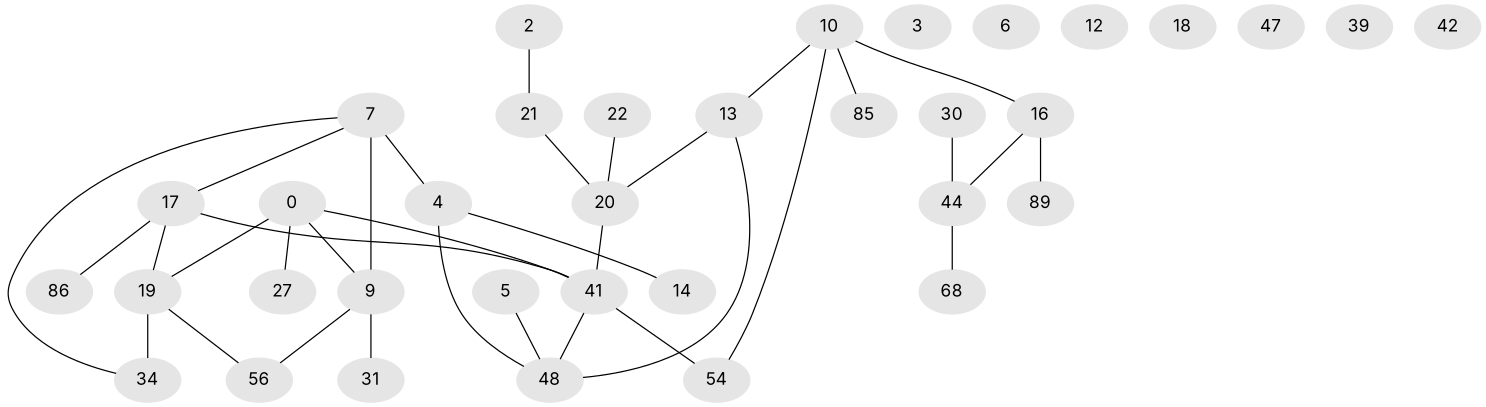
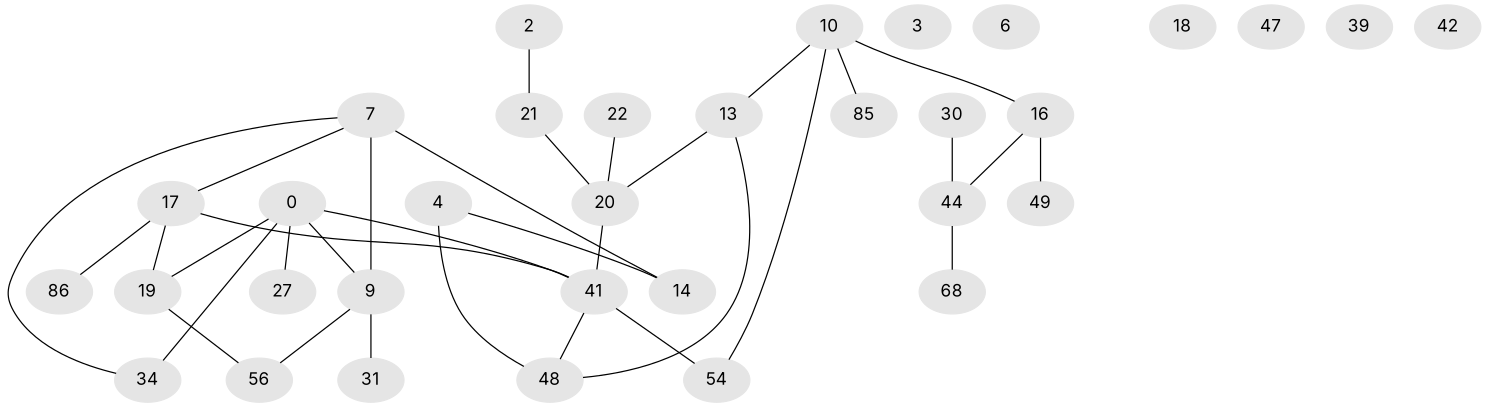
node "12": removed
edge "7" -- "4": now "7" -- "14"
node "89": label "89" -> "49"
node "5": removed
edge "19" -- "34": now "0" -- "34"
